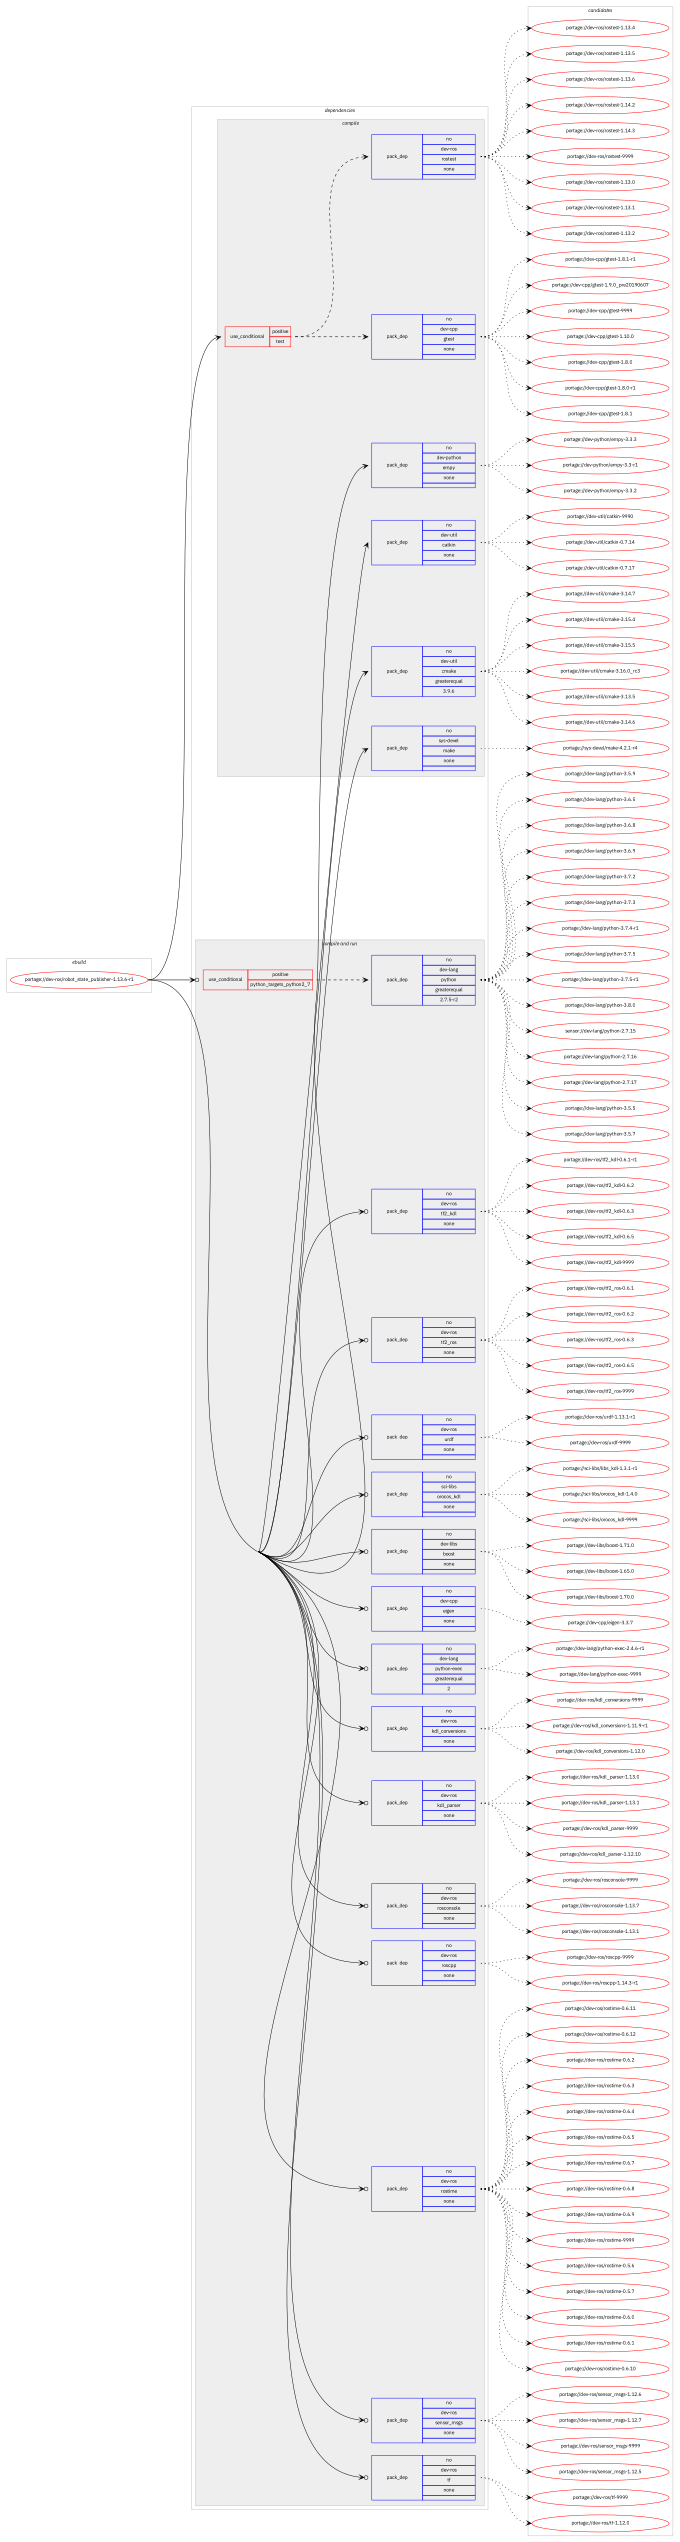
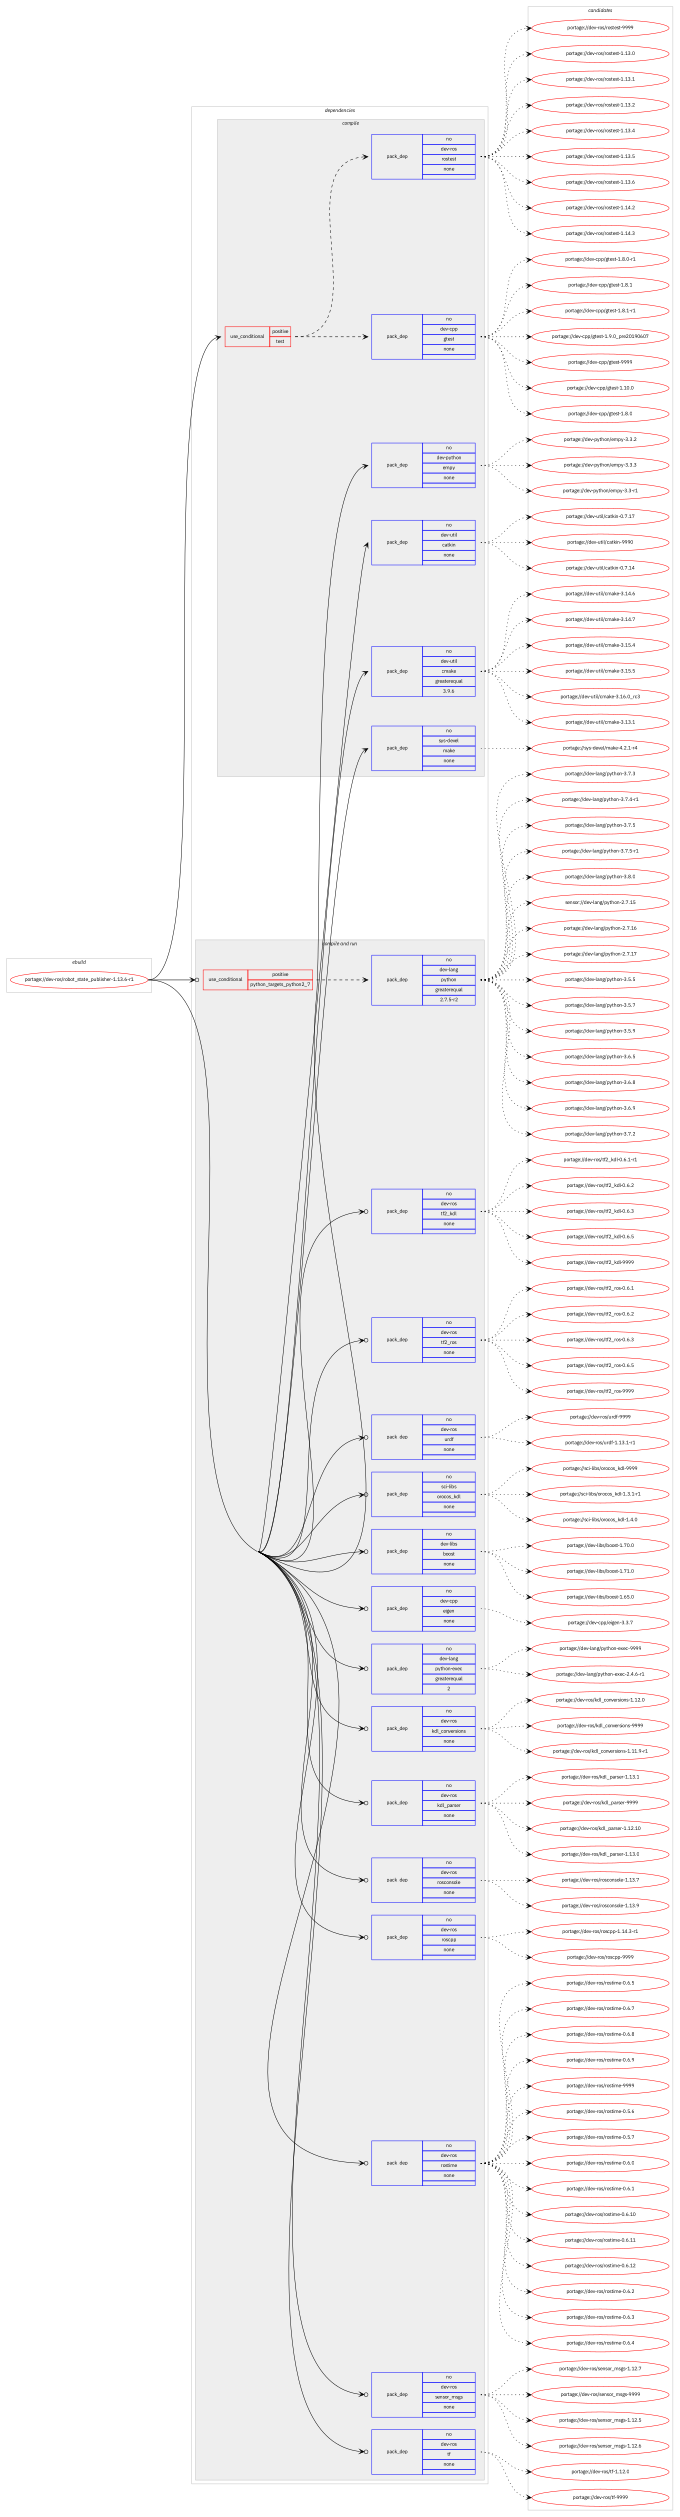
node "portage://dev-util/cmake-3.13.5": label "portage://dev-util/cmake-3.13.5" -> "portage://dev-util/cmake-3.13.1"
node "portage://sci-libs/libs_kdl-1.3.1-r1": label "portage://sci-libs/libs_kdl-1.3.1-r1" -> "portage://sci-libs/orocos_kdl-1.3.1-r1"
node "portage://dev-ros/rosconsole-9999": removed
node "portage://dev-ros/rosconsole-1.13.1": label "portage://dev-ros/rosconsole-1.13.1" -> "portage://dev-ros/rosconsole-1.13.9"
